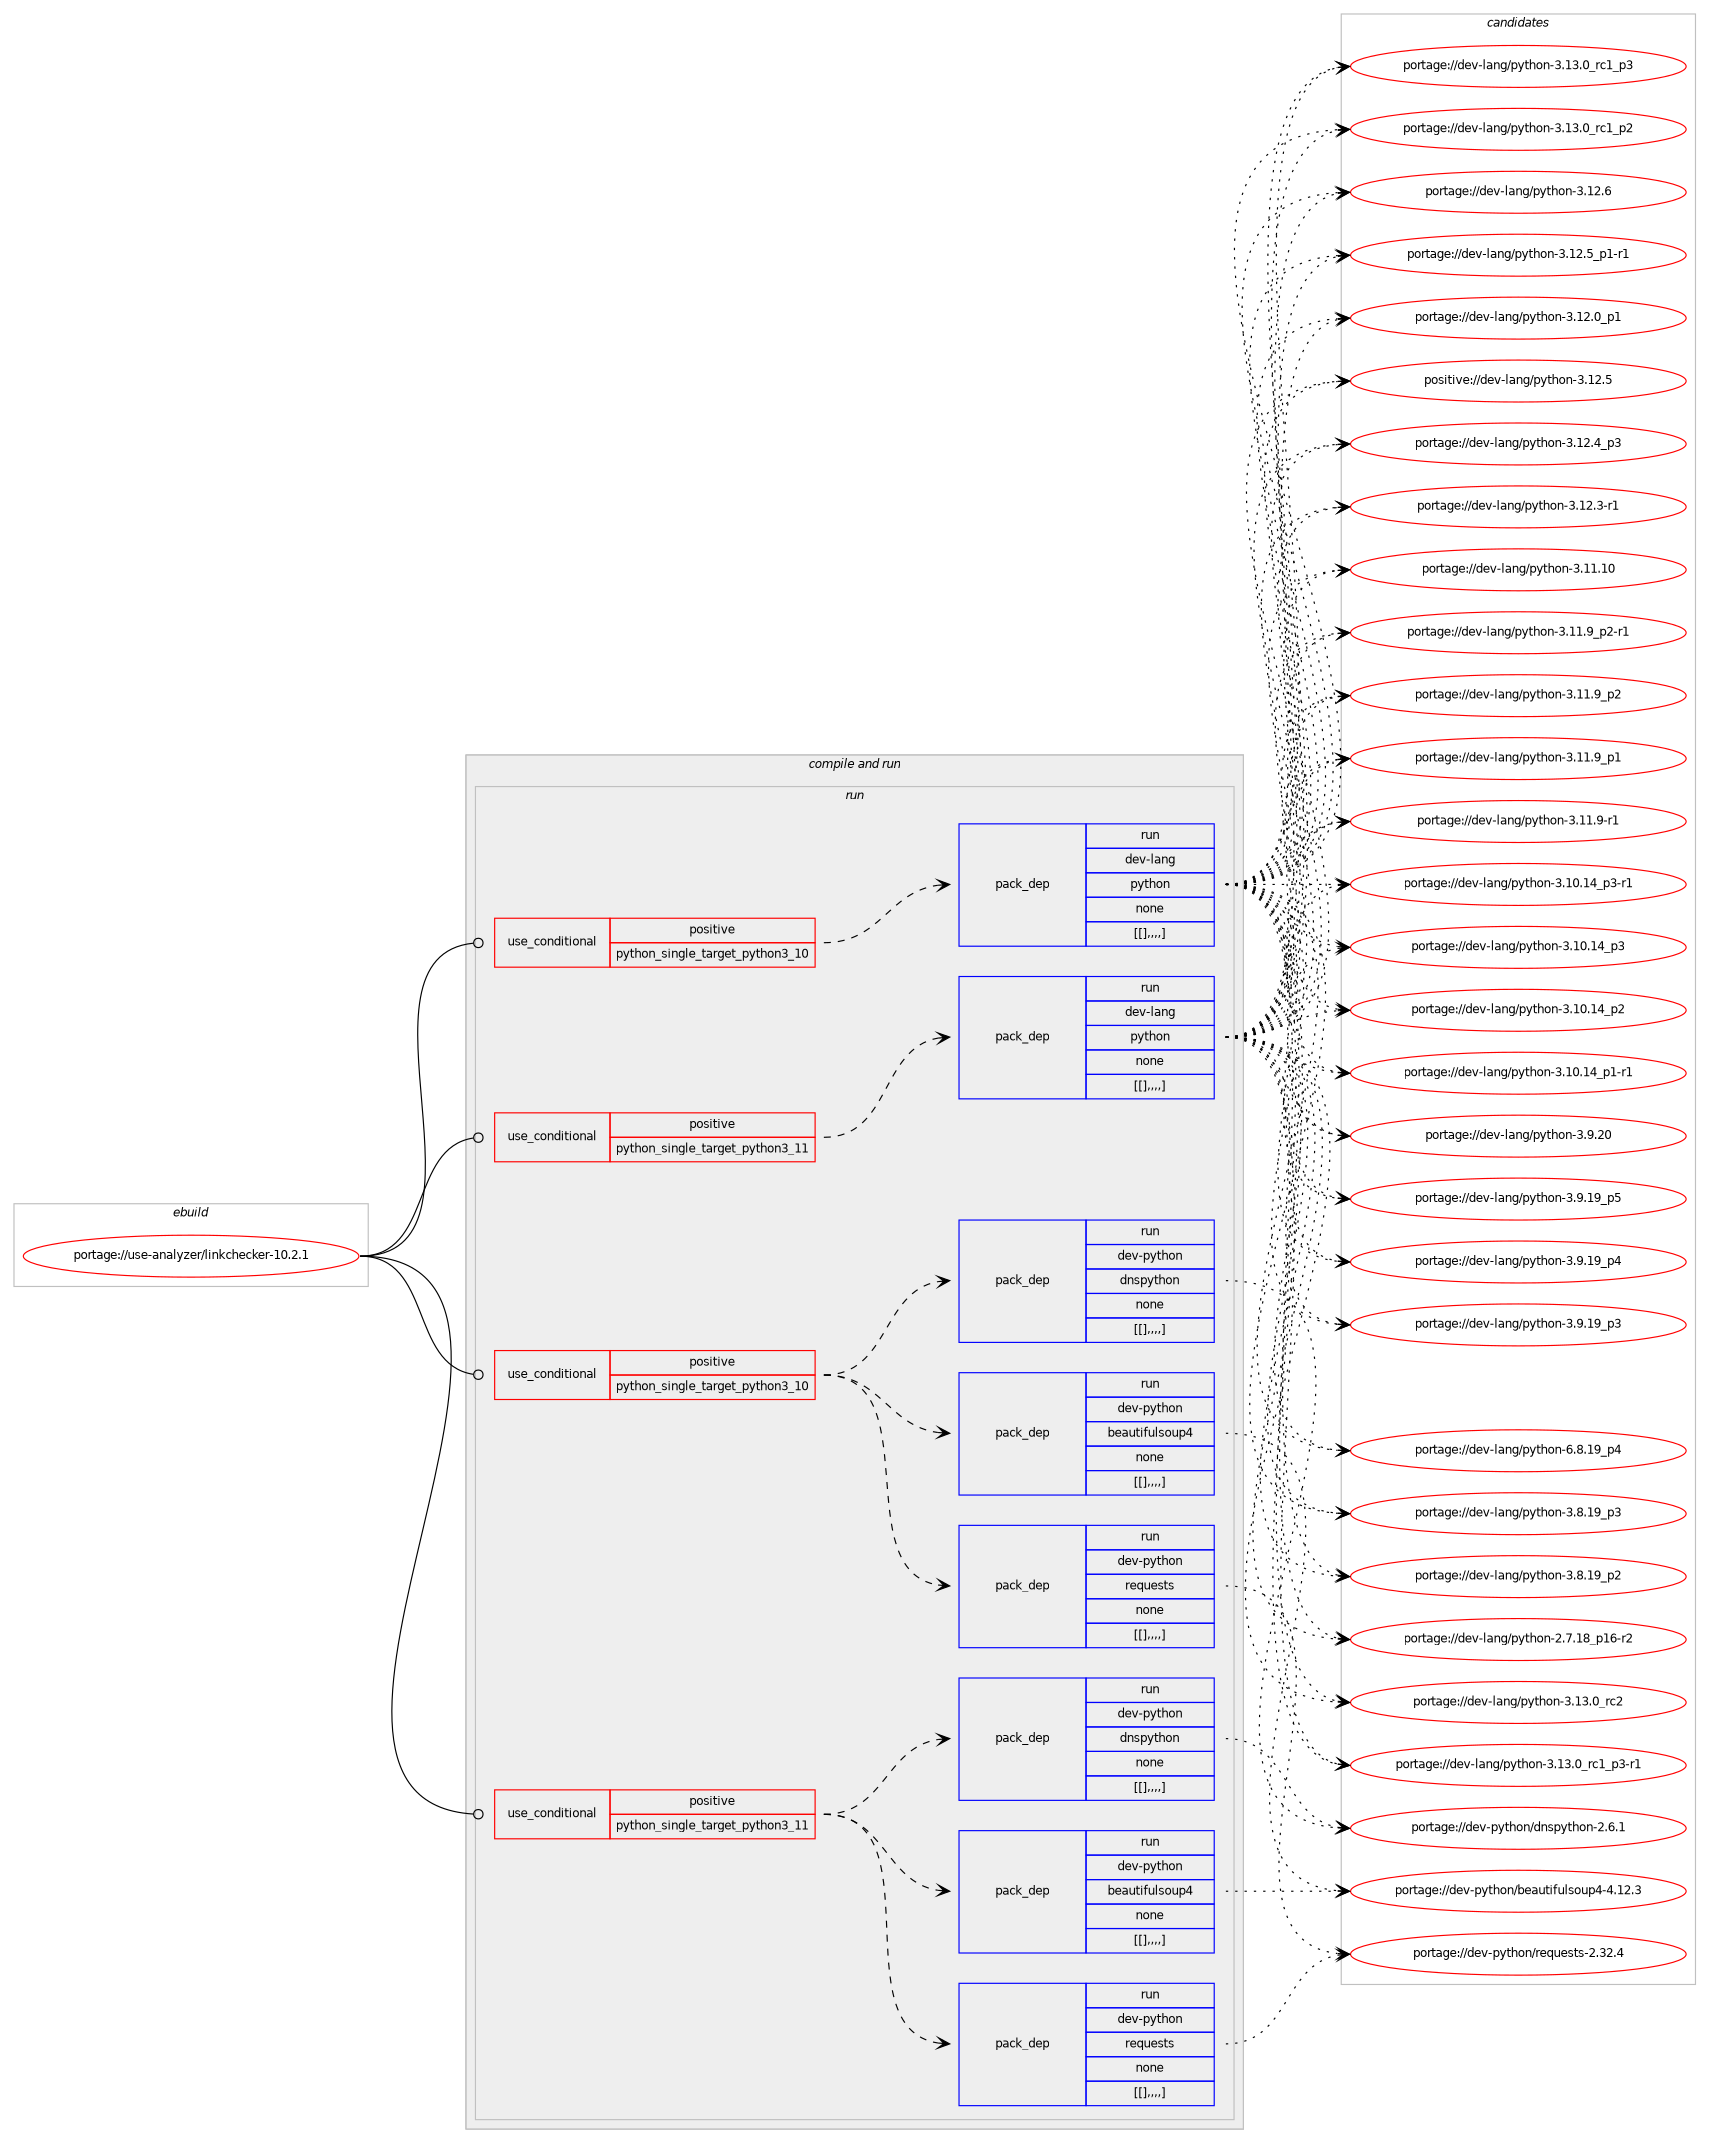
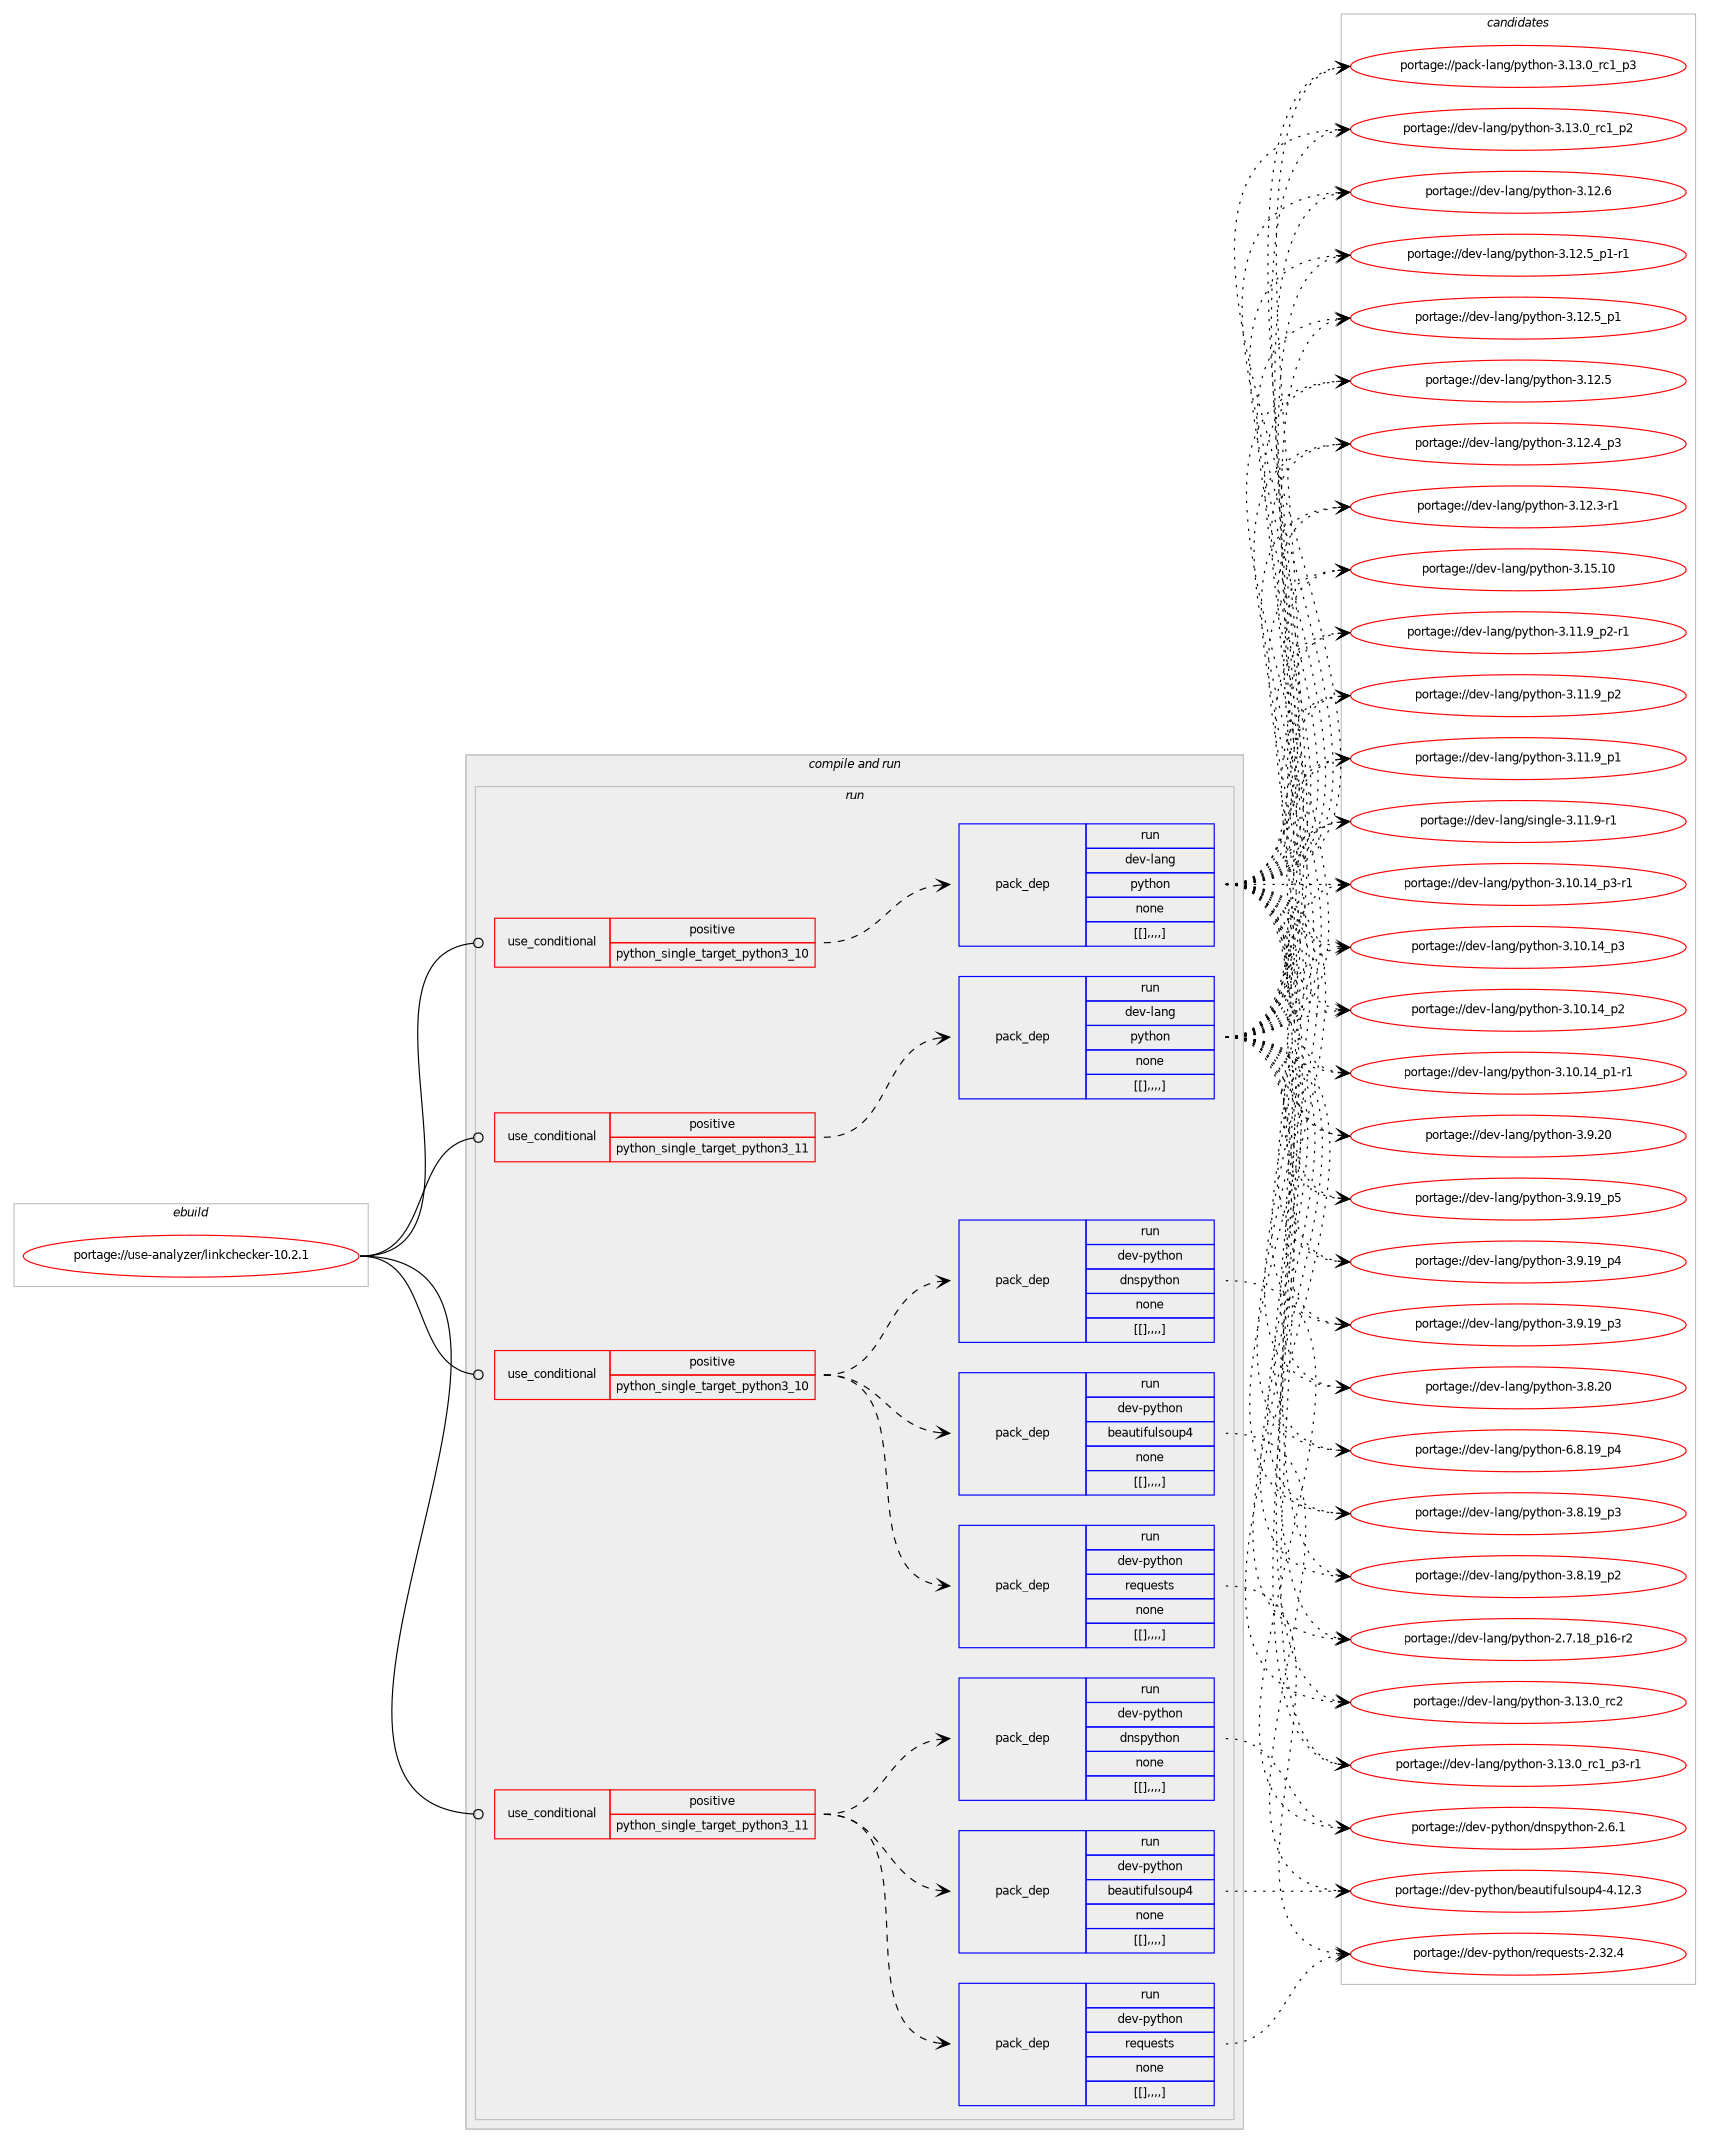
node "portage://dev-lang/python-3.13.0_rc1_p3": label "portage://dev-lang/python-3.13.0_rc1_p3" -> "portage://pack-lang/python-3.13.0_rc1_p3"
node "portage://dev-lang/python-3.12.0_p1": label "portage://dev-lang/python-3.12.0_p1" -> "portage://dev-lang/python-3.12.5_p1"
node "positive://dev-lang/python-3.12.5": label "positive://dev-lang/python-3.12.5" -> "portage://dev-lang/python-3.12.5"
node "portage://dev-lang/python-3.11.10": label "portage://dev-lang/python-3.11.10" -> "portage://dev-lang/python-3.15.10"
node "portage://dev-lang/python-3.11.9-r1": label "portage://dev-lang/python-3.11.9-r1" -> "portage://dev-lang/single-3.11.9-r1"
node "portage://dev-lang/python-3.8.20": added
